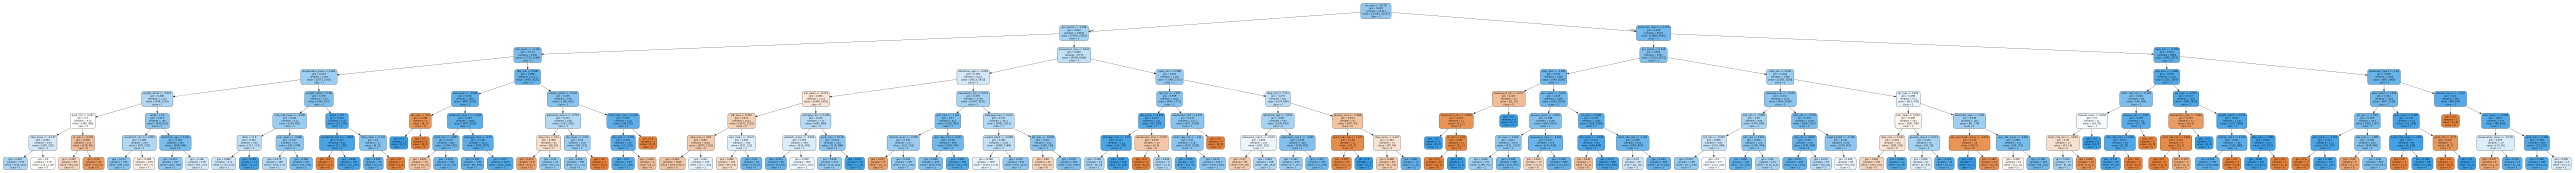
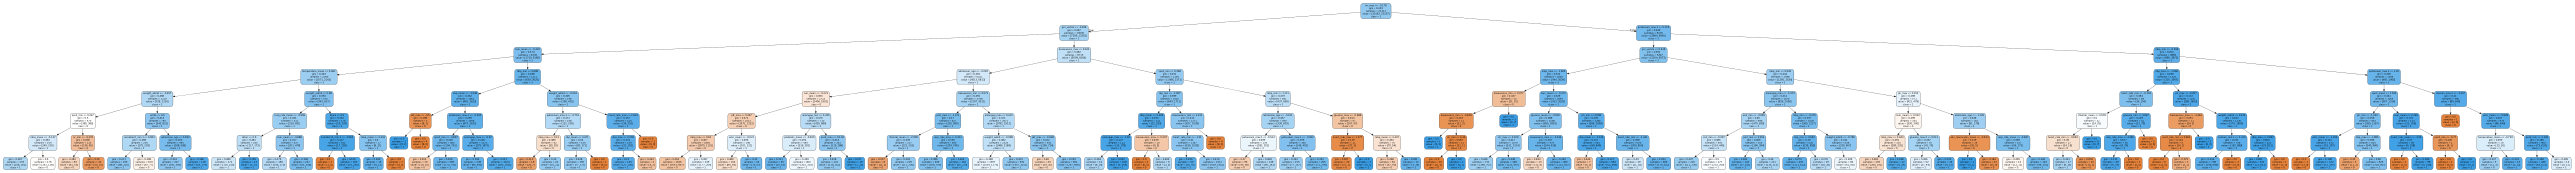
node "gini = 0.166 samples = 118 value = [18, 179] class = 1": fillcolor #d3e9f9 -> #4da7e8
node "gini = 0.337 samples = 6 value = [11, 3] class = 0": fillcolor #eca36f -> #9acdf2
